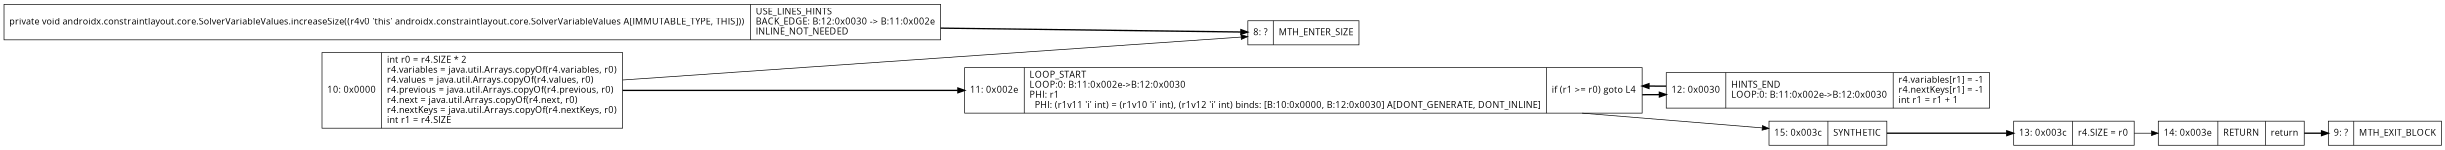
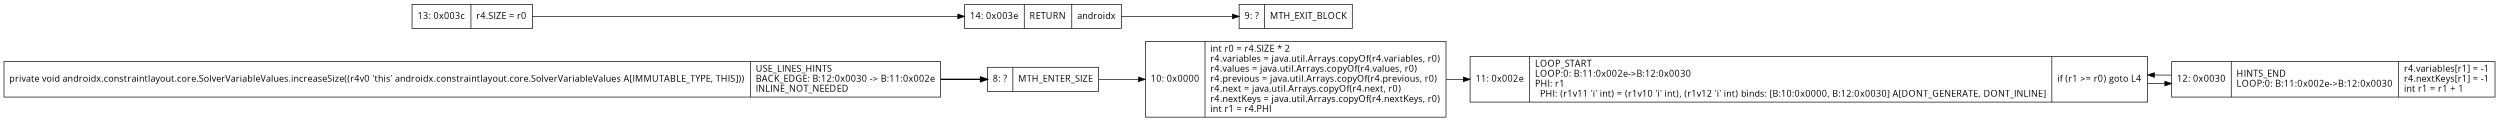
edge "10: 0x0000" -> "8: ?": reversed
edge "12: 0x0030" -> "11: 0x002e": style bold -> solid
edge "10: 0x0000" -> "11: 0x002e": style bold -> solid
edge "11: 0x002e" -> "12: 0x0030": style bold -> solid
node "10: 0x0000": text "int r1 = r4.SIZE" -> "int r1 = r4.PHI"
node "15: 0x003c": removed
node "14: 0x003e": text "return" -> "androidx"
edge "14: 0x003e" -> "9: ?": style bold -> solid
